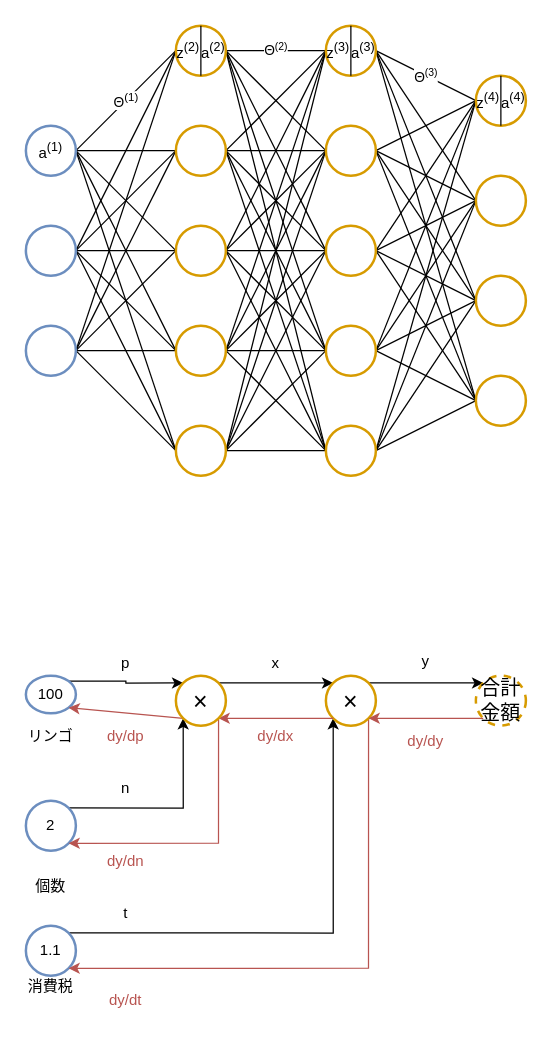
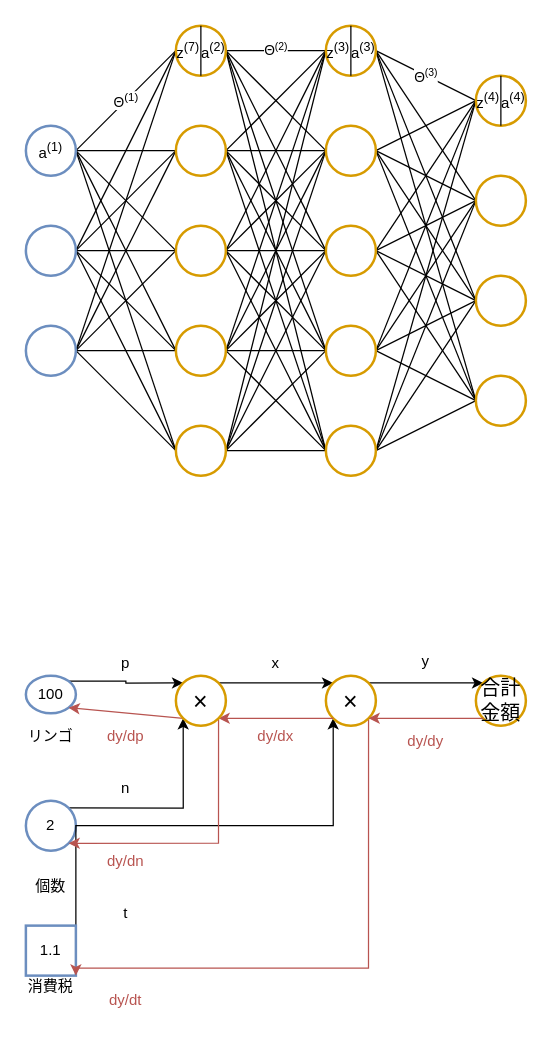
node "z(2)": label "z(2)" -> "z(7)"
node "合計金額": style dashed -> solid
node "1.1": shape ellipse -> rectangle
